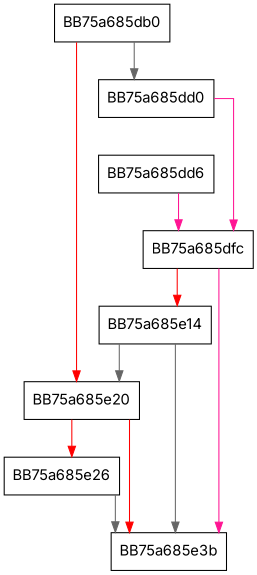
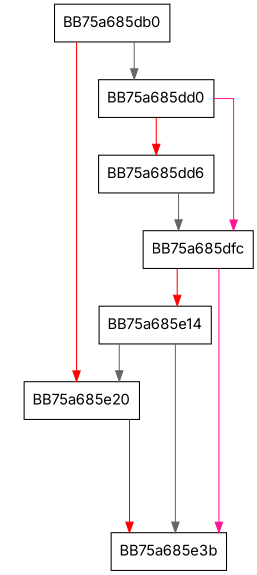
edge "BB75a685dd0" -> "BB75a685dd6": added
edge "BB75a685dd6" -> "BB75a685dfc": color deeppink -> gray40
node "BB75a685e26": removed
